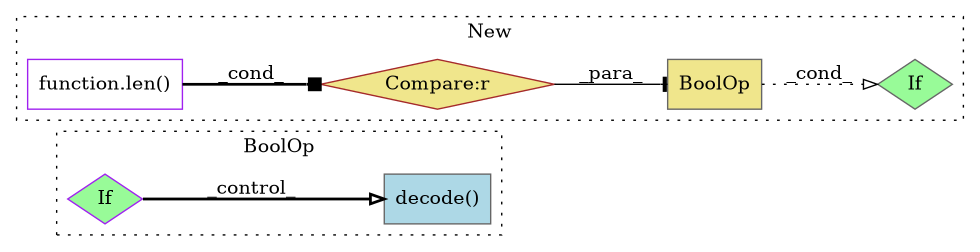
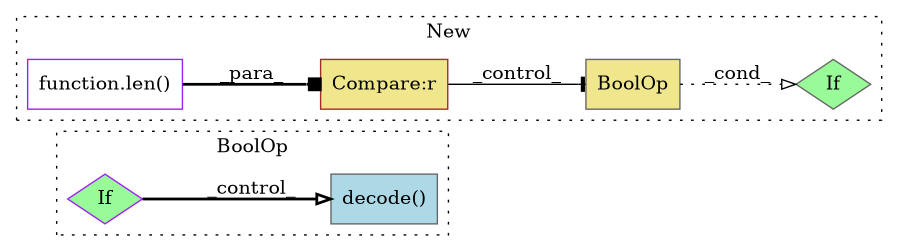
edge "function.len()" -> "Compare:r": label "_cond_" -> "_para_"
edge "Compare:r" -> "BoolOp": label "_para_" -> "_control_"
node "Compare:r": shape diamond -> box
